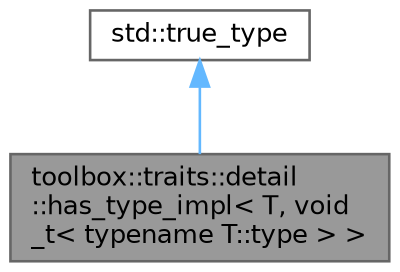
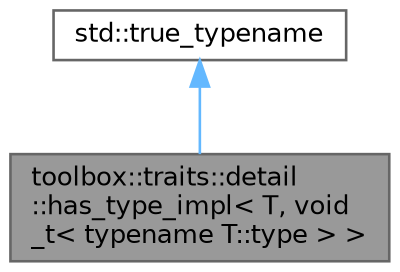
node "std::true_type": label "std::true_type" -> "std::true_typename"
